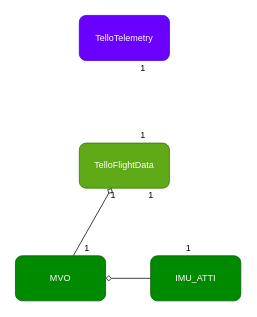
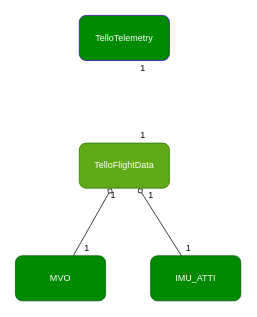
node "TelloTelemetry": fillcolor #6a00ff -> #008a00
edge "IMU_ATTI" -> "MVO": now "IMU_ATTI" -> "TelloFlightData"
